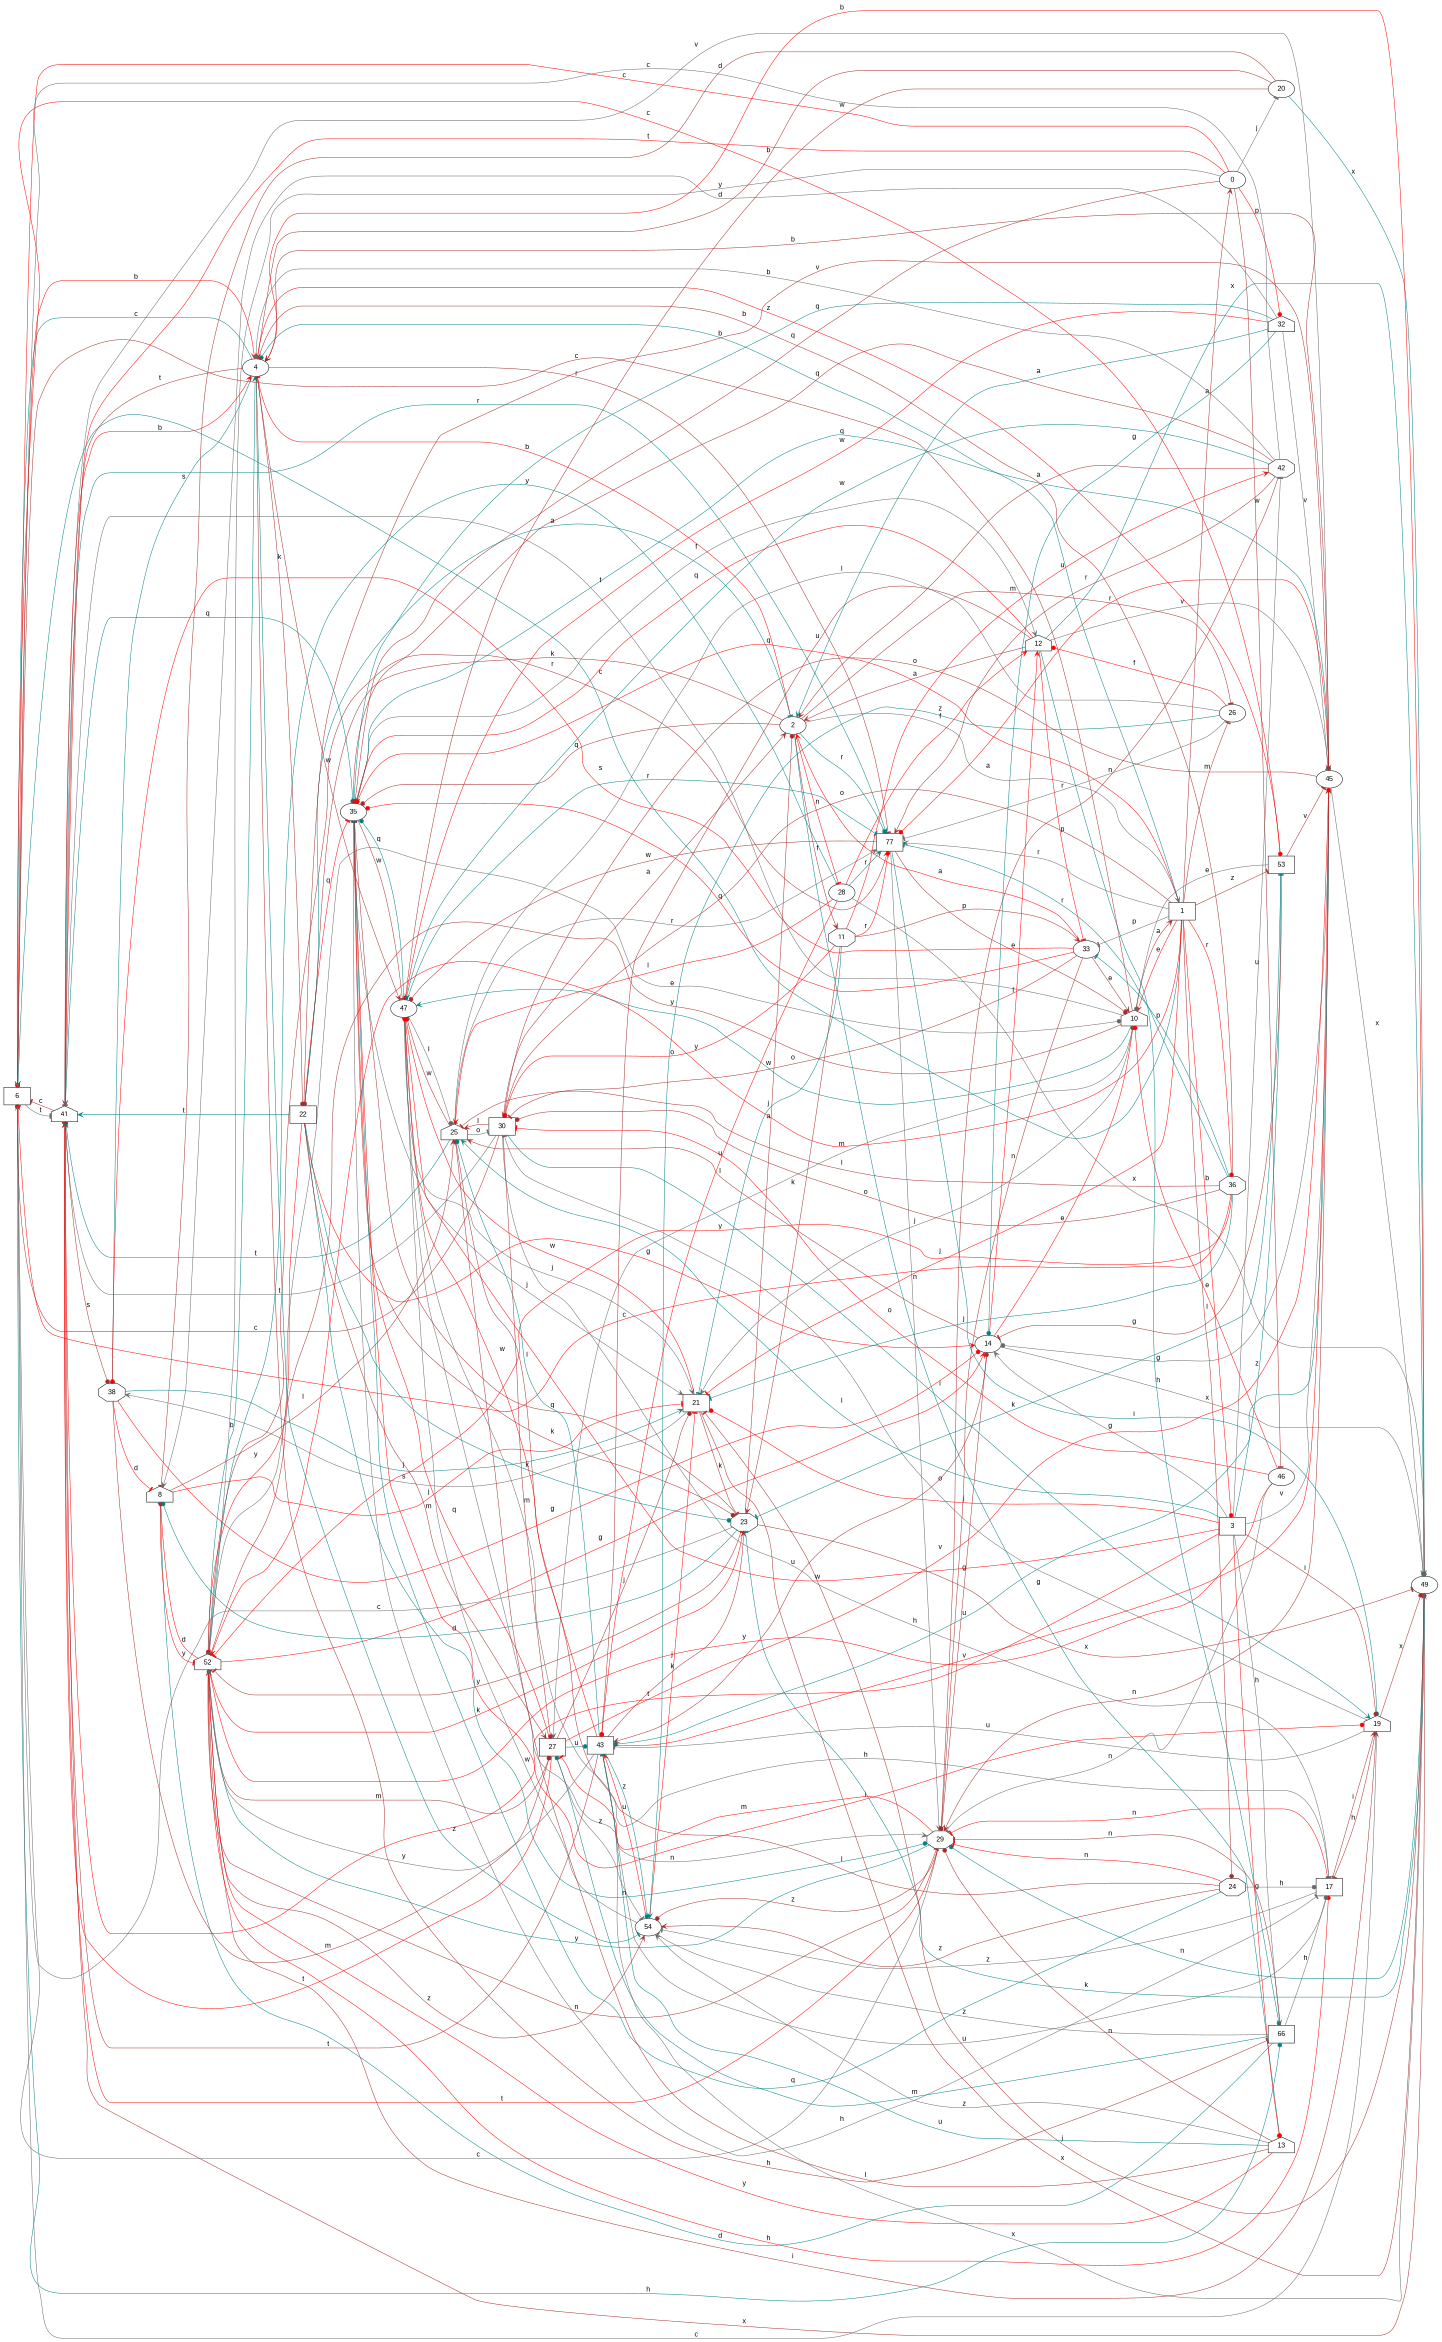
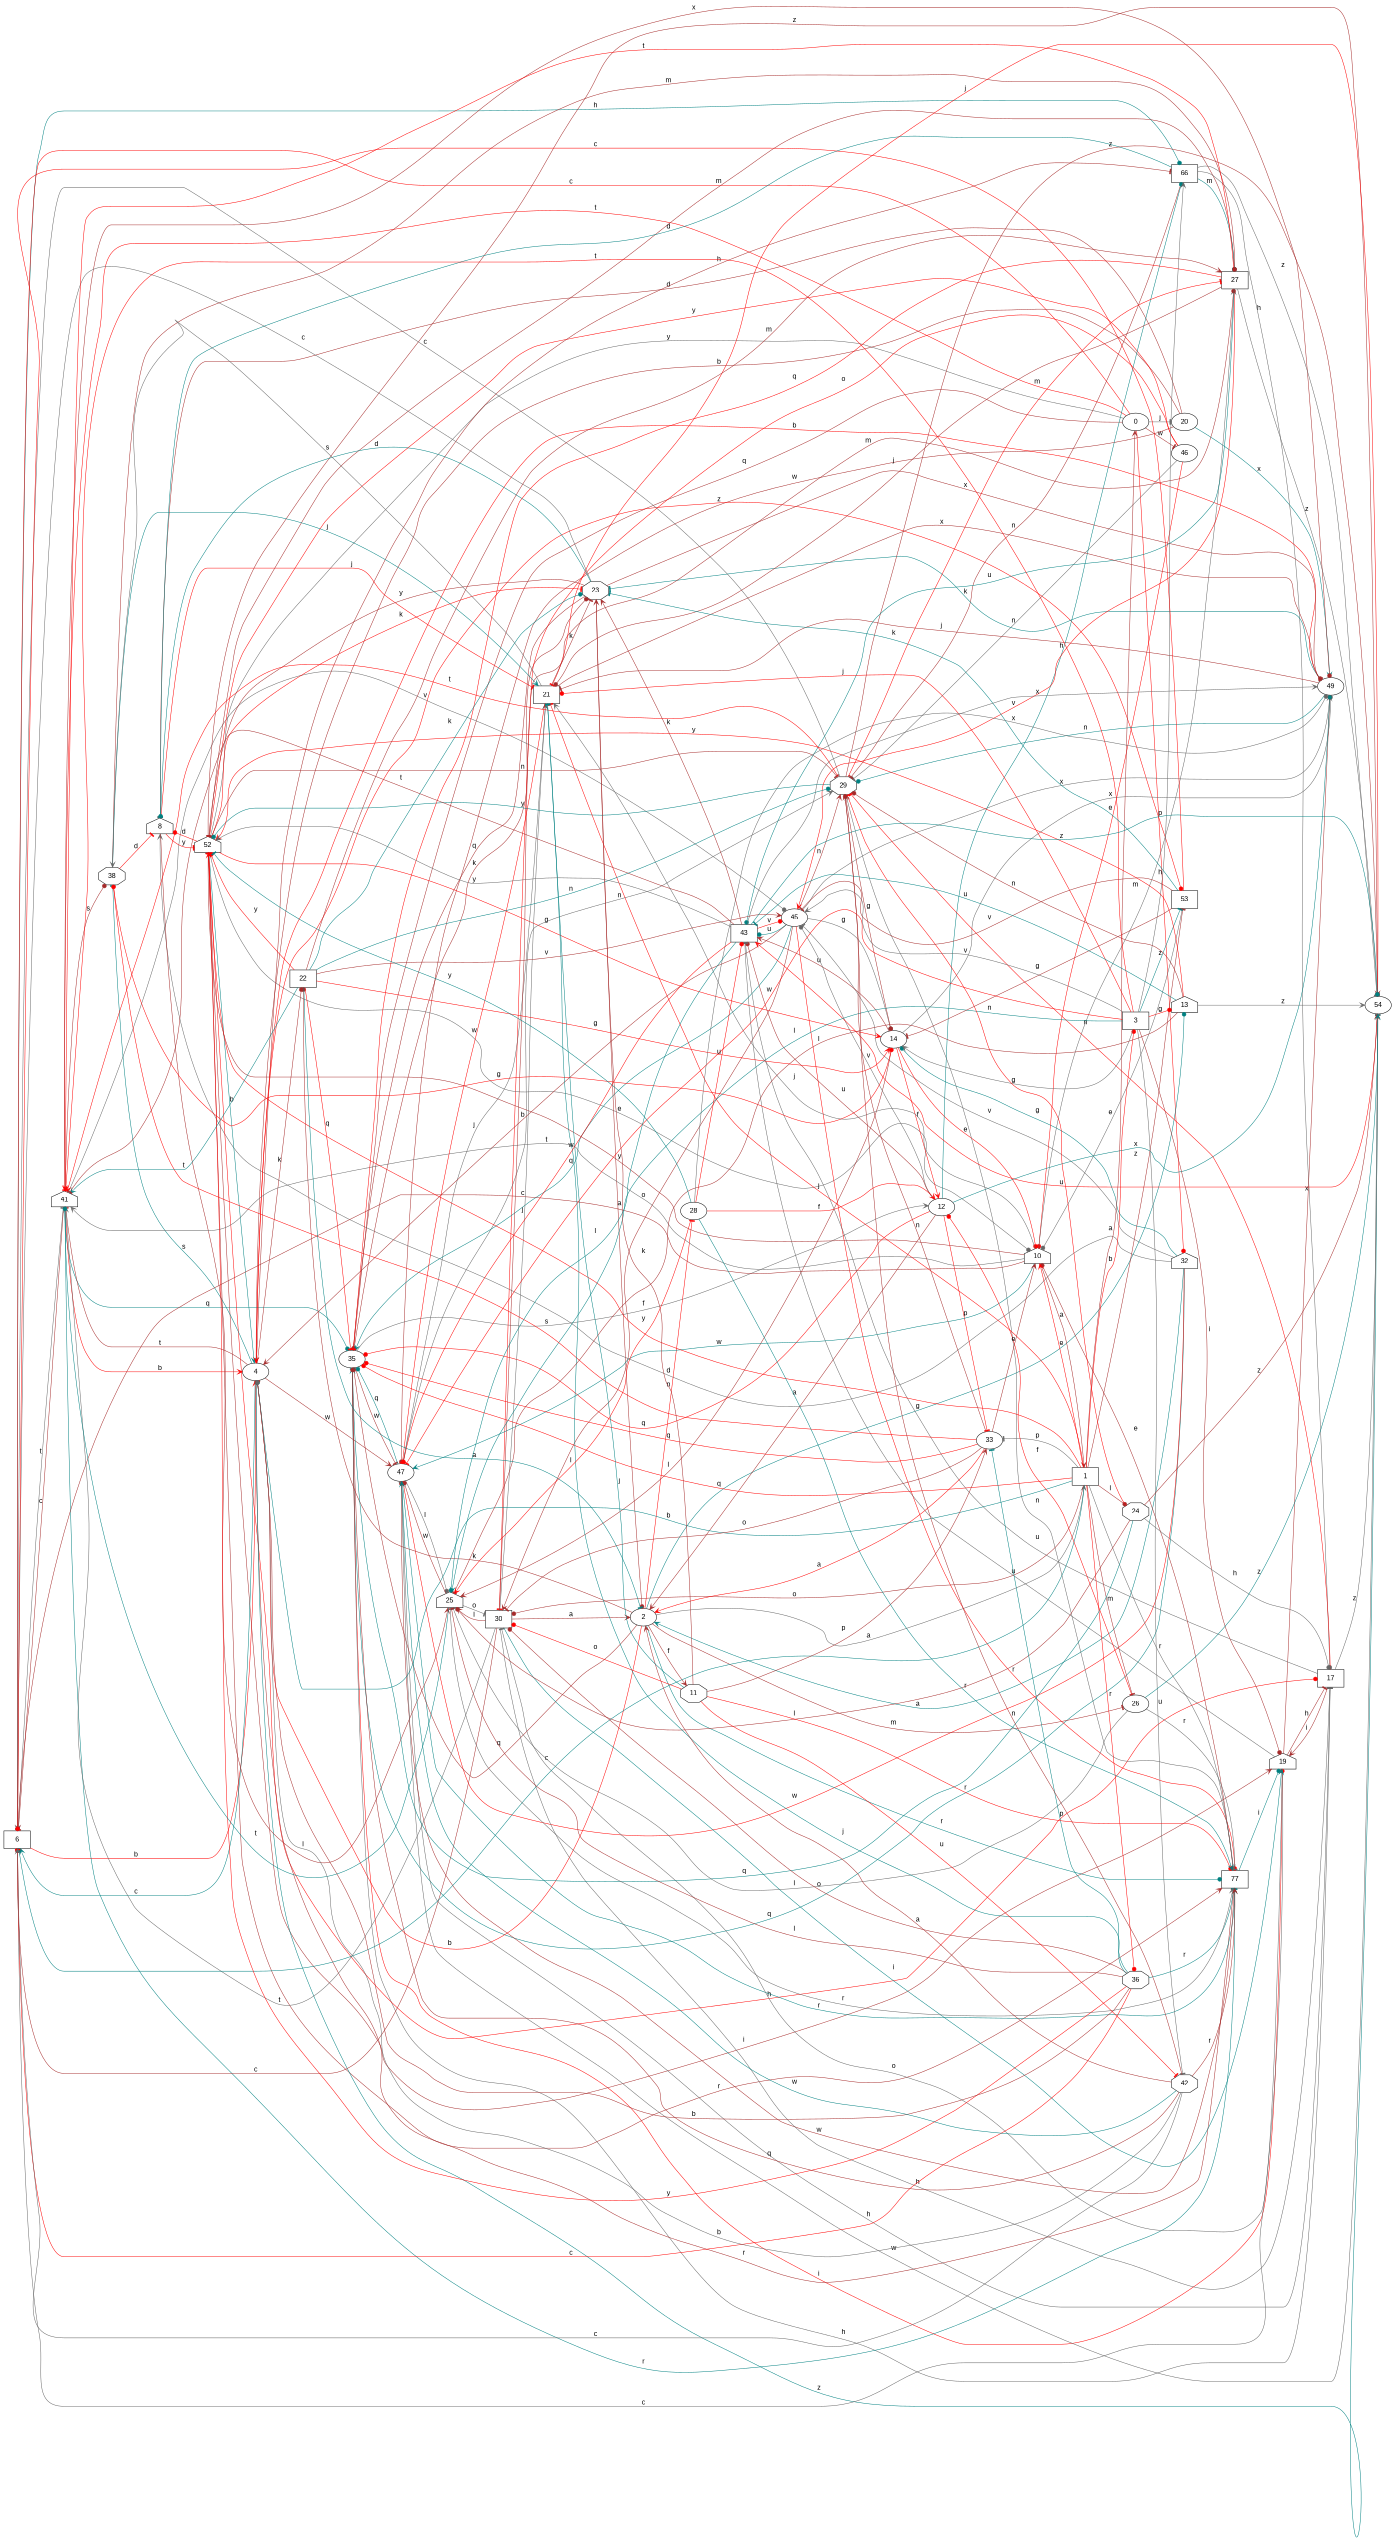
node "12": shape house -> ellipse
edge "11" -> "42": arrowhead vee -> tee
edge "35" -> "21": now "30" -> "21"
